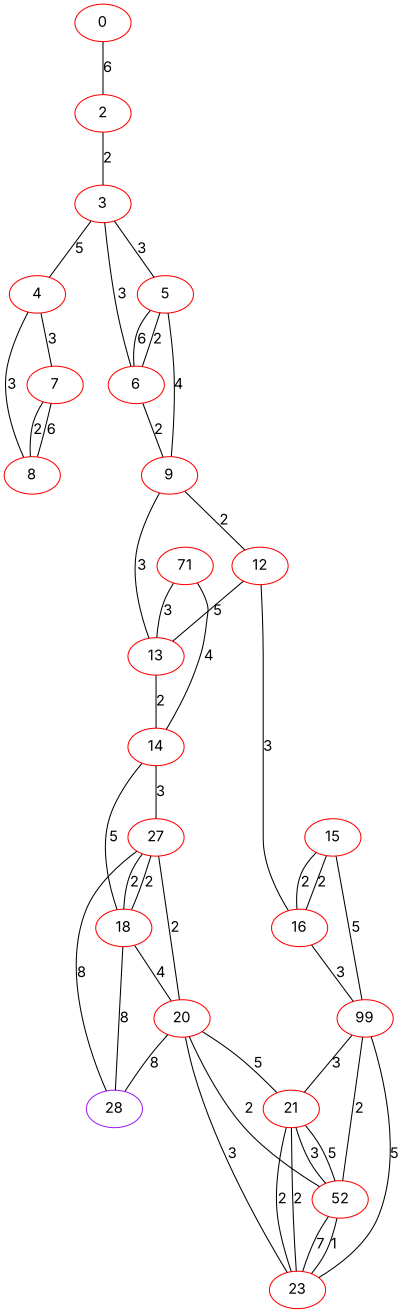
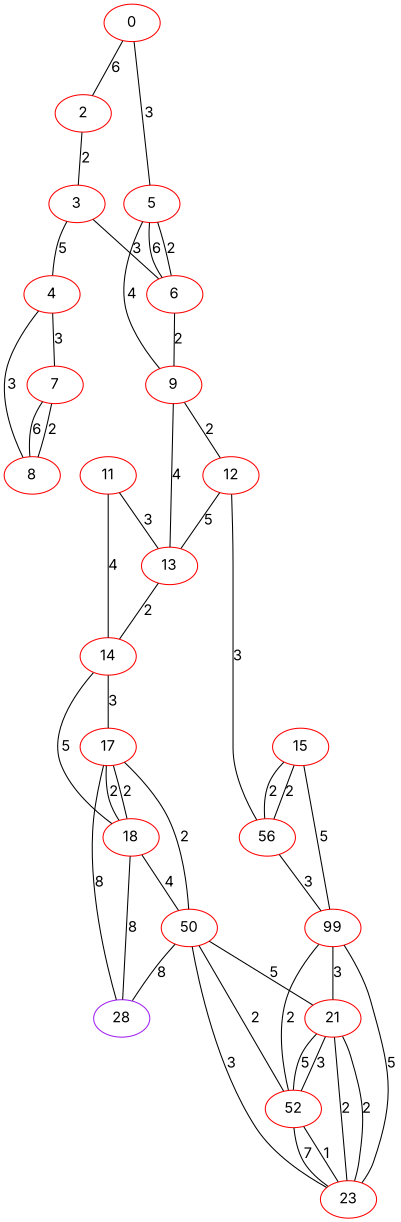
edge "3" -- "5": now "0" -- "5"
edge "9" -- "13": label "3" -> "4"
node "71": label "71" -> "11"
node "27": label "27" -> "17"
node "16": label "16" -> "56"
node "20": label "20" -> "50"
